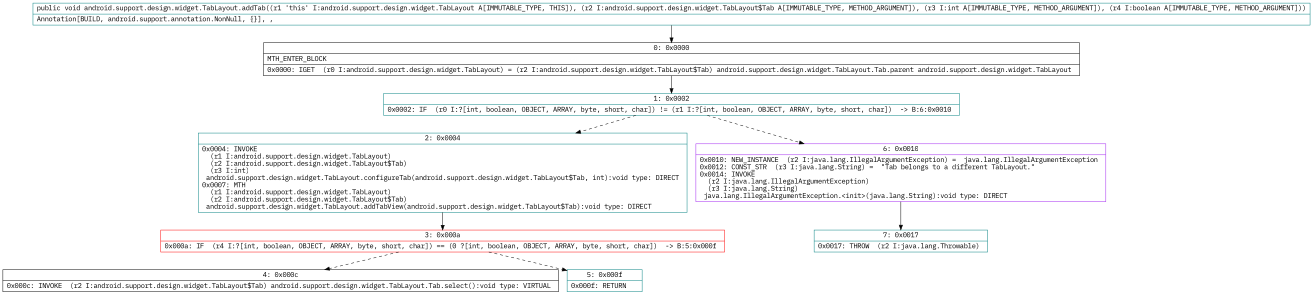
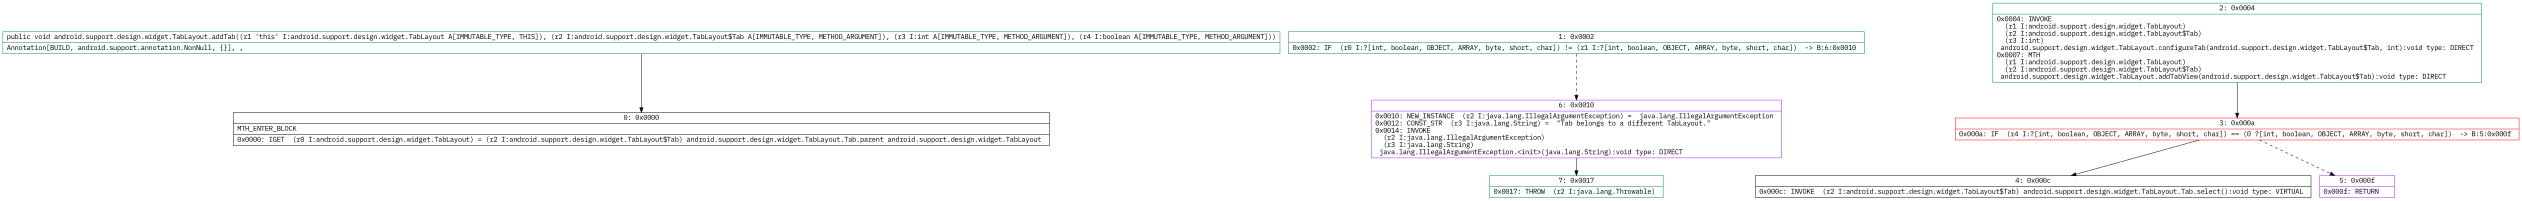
edge "0: 0x0000" -> "1: 0x0002": removed
edge "1: 0x0002" -> "2: 0x0004": removed
edge "3: 0x000a" -> "4: 0x000c": style dashed -> solid
node "5: 0x000f": color teal -> purple
